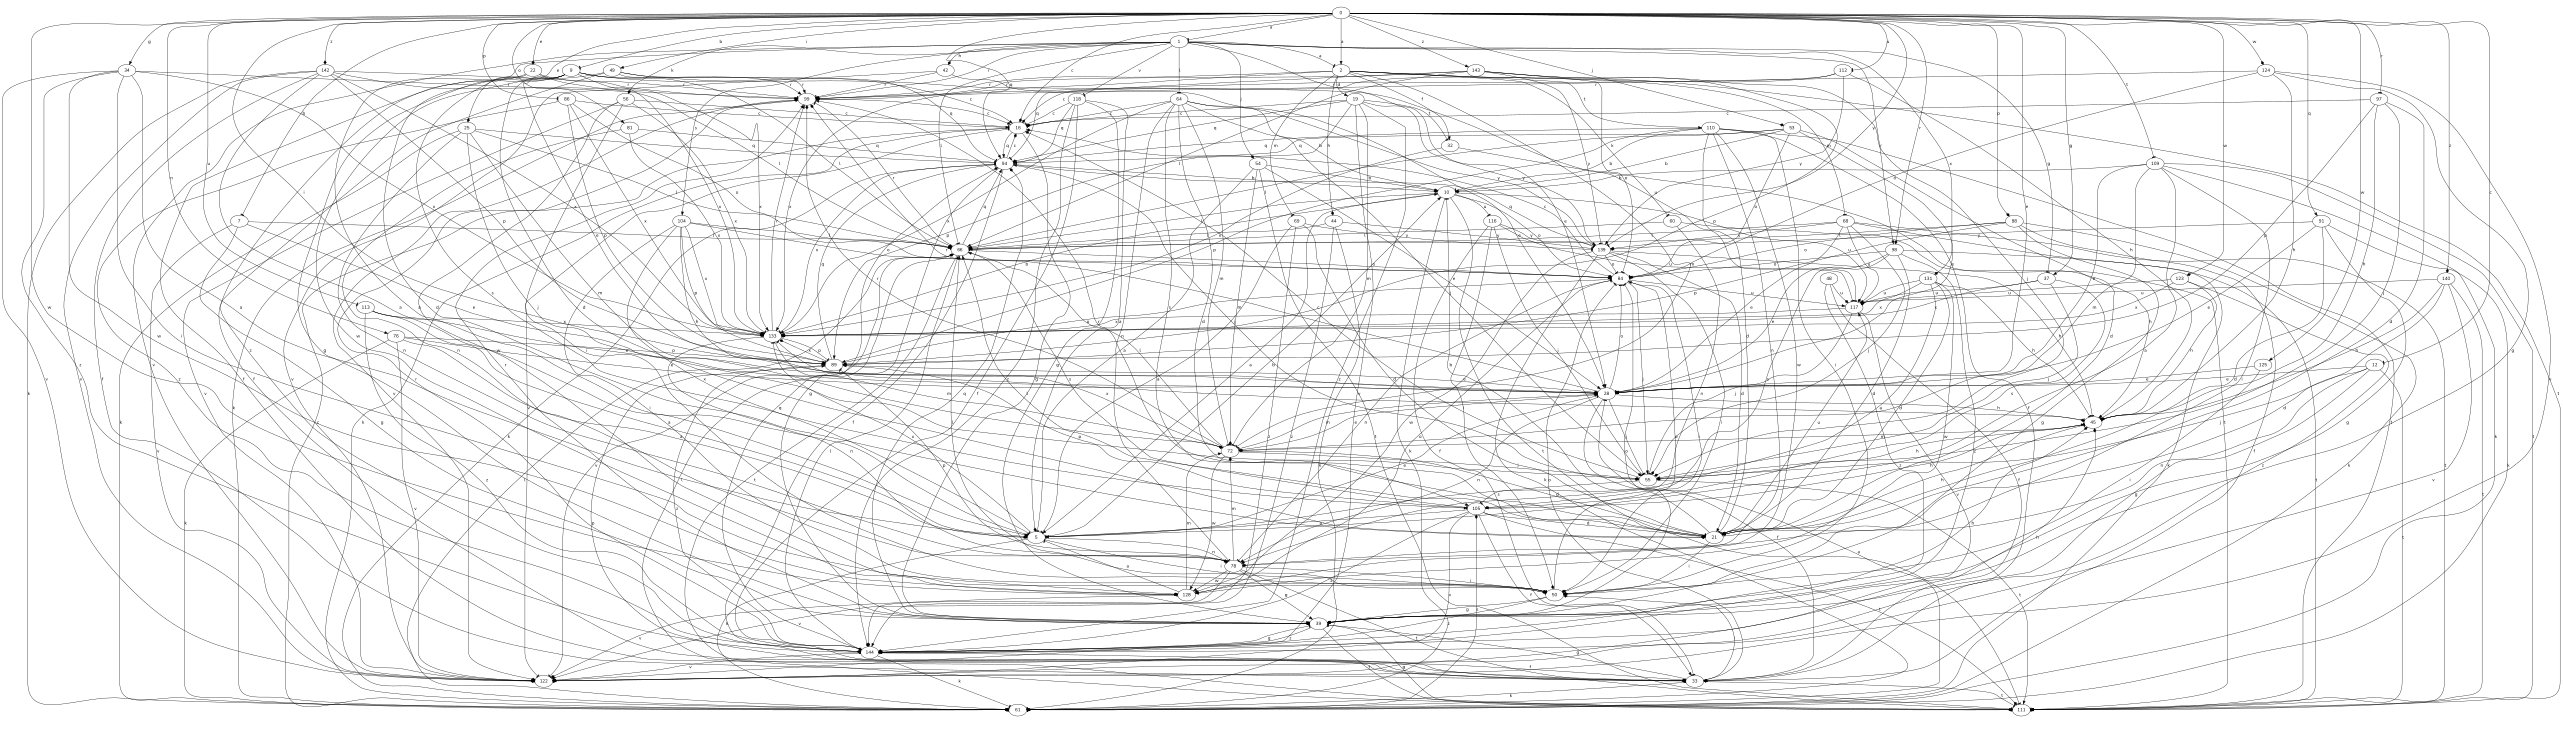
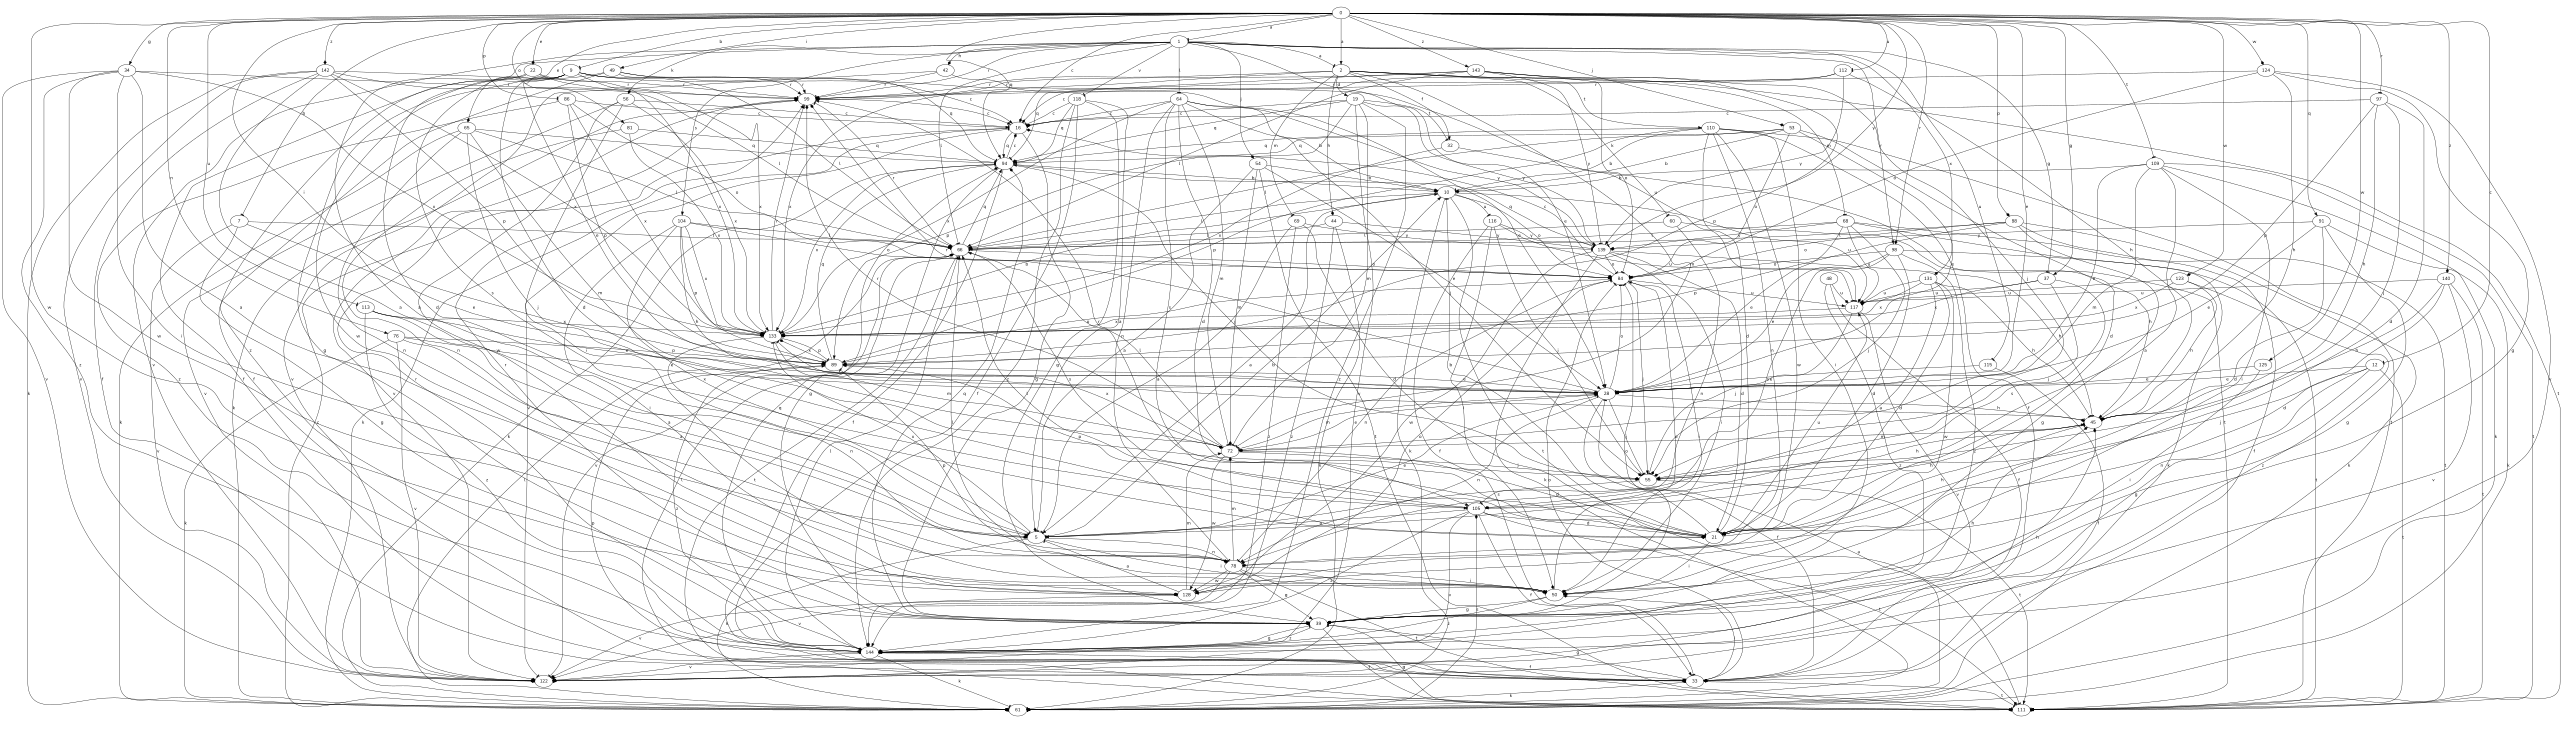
node "25": label "25" -> "65"
edge "55" -> "16": removed, label "c"
node "115": added
